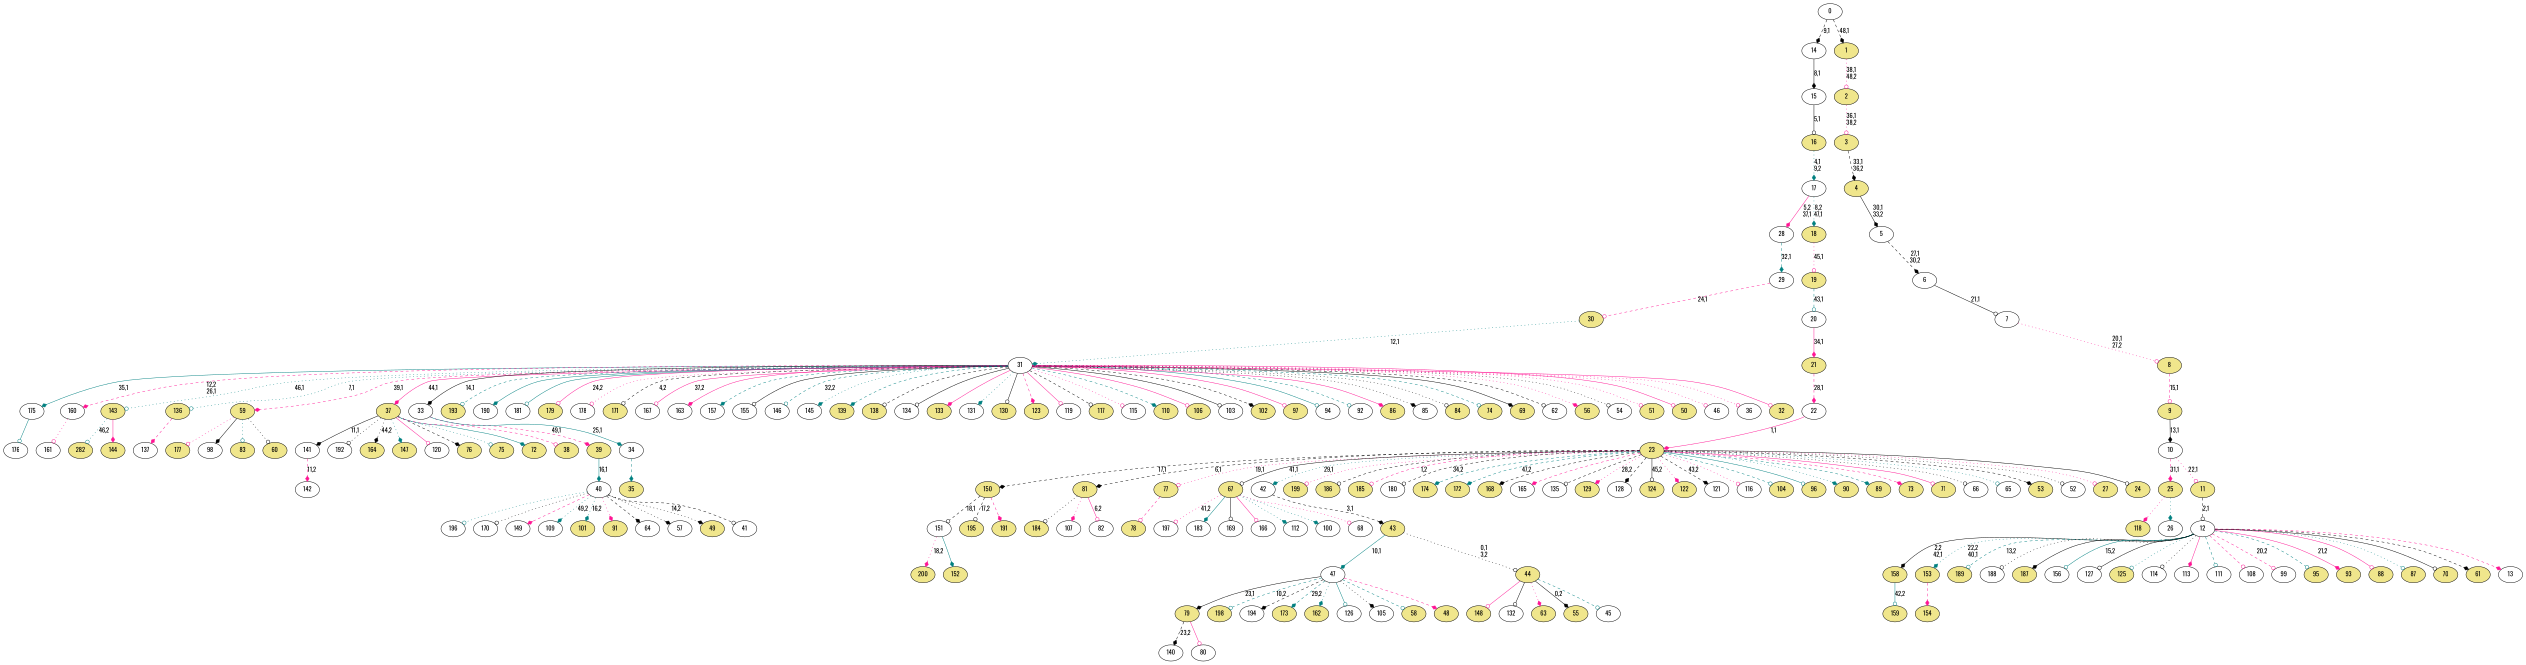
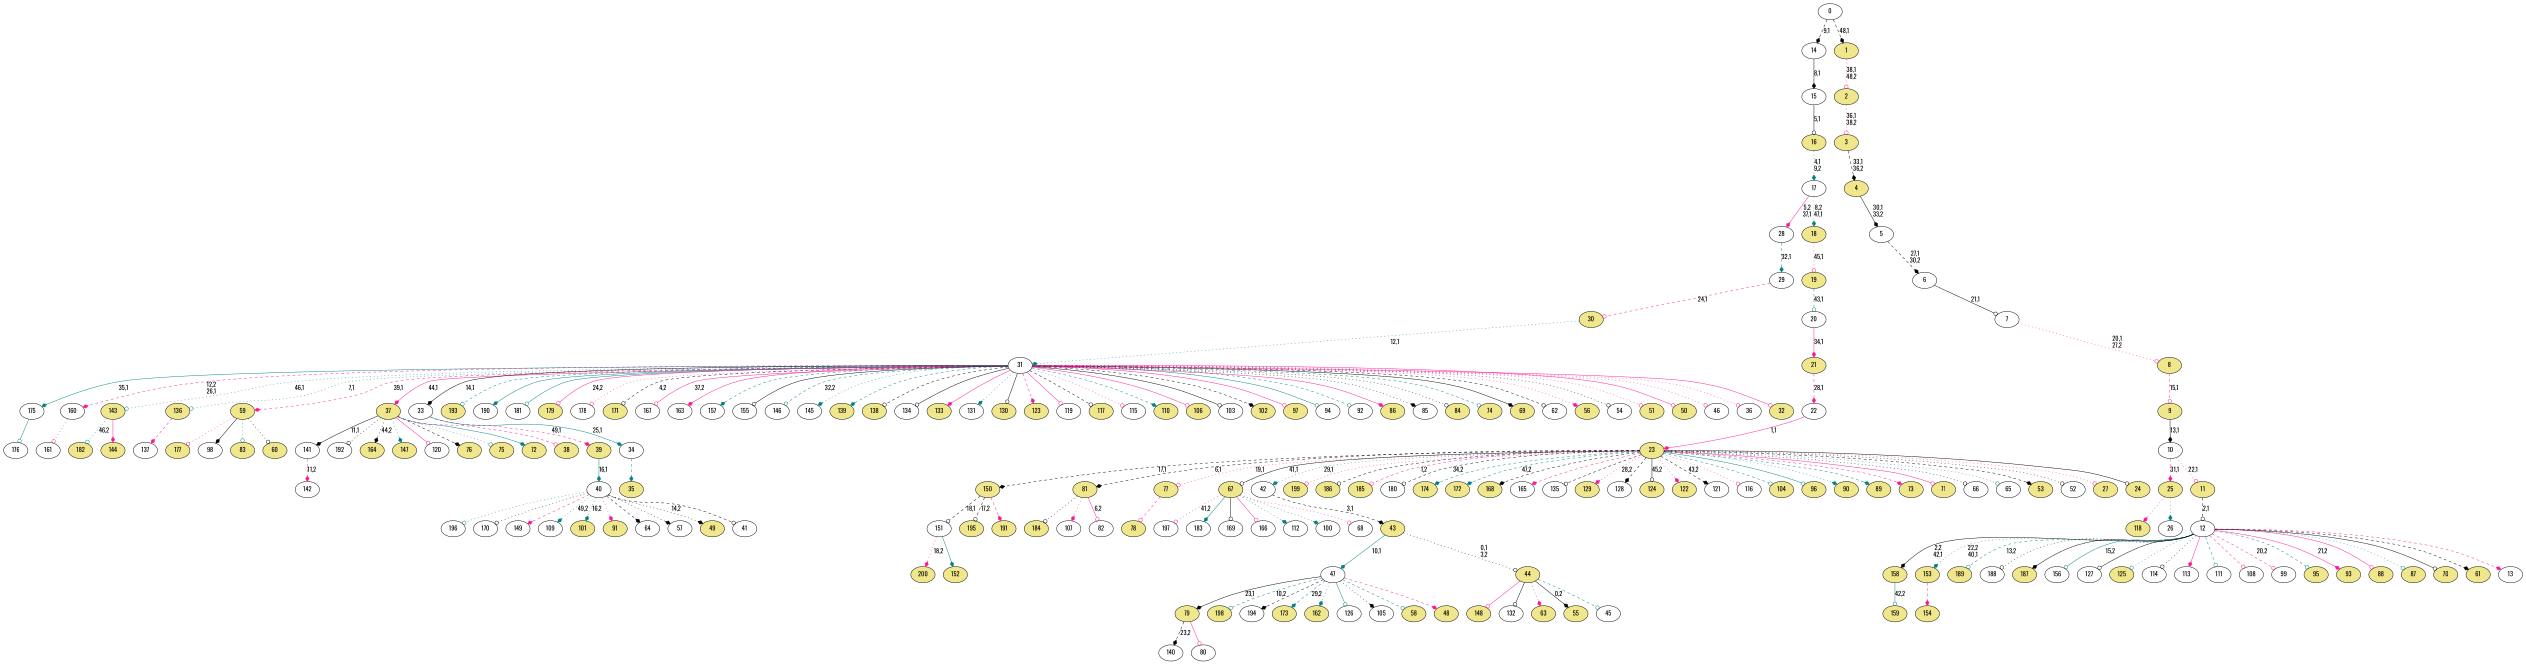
node "282": label "282" -> "182"
